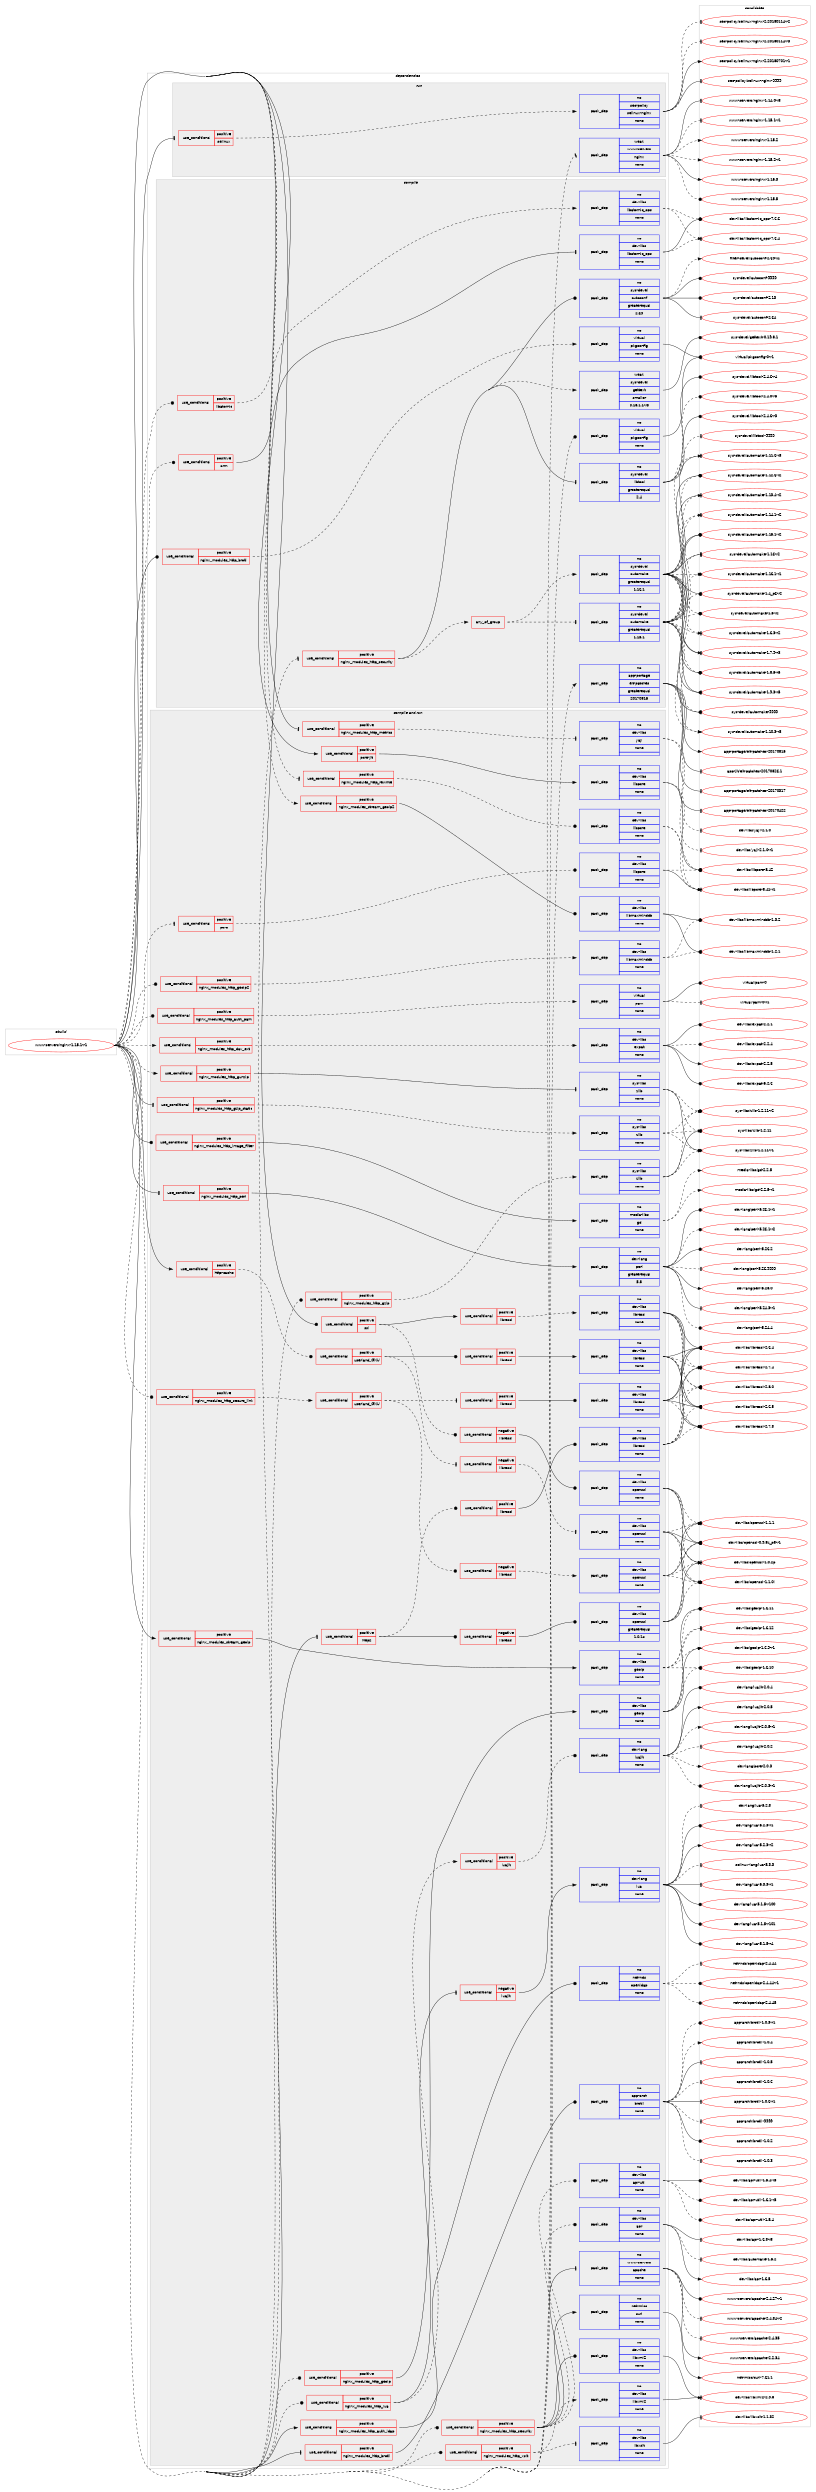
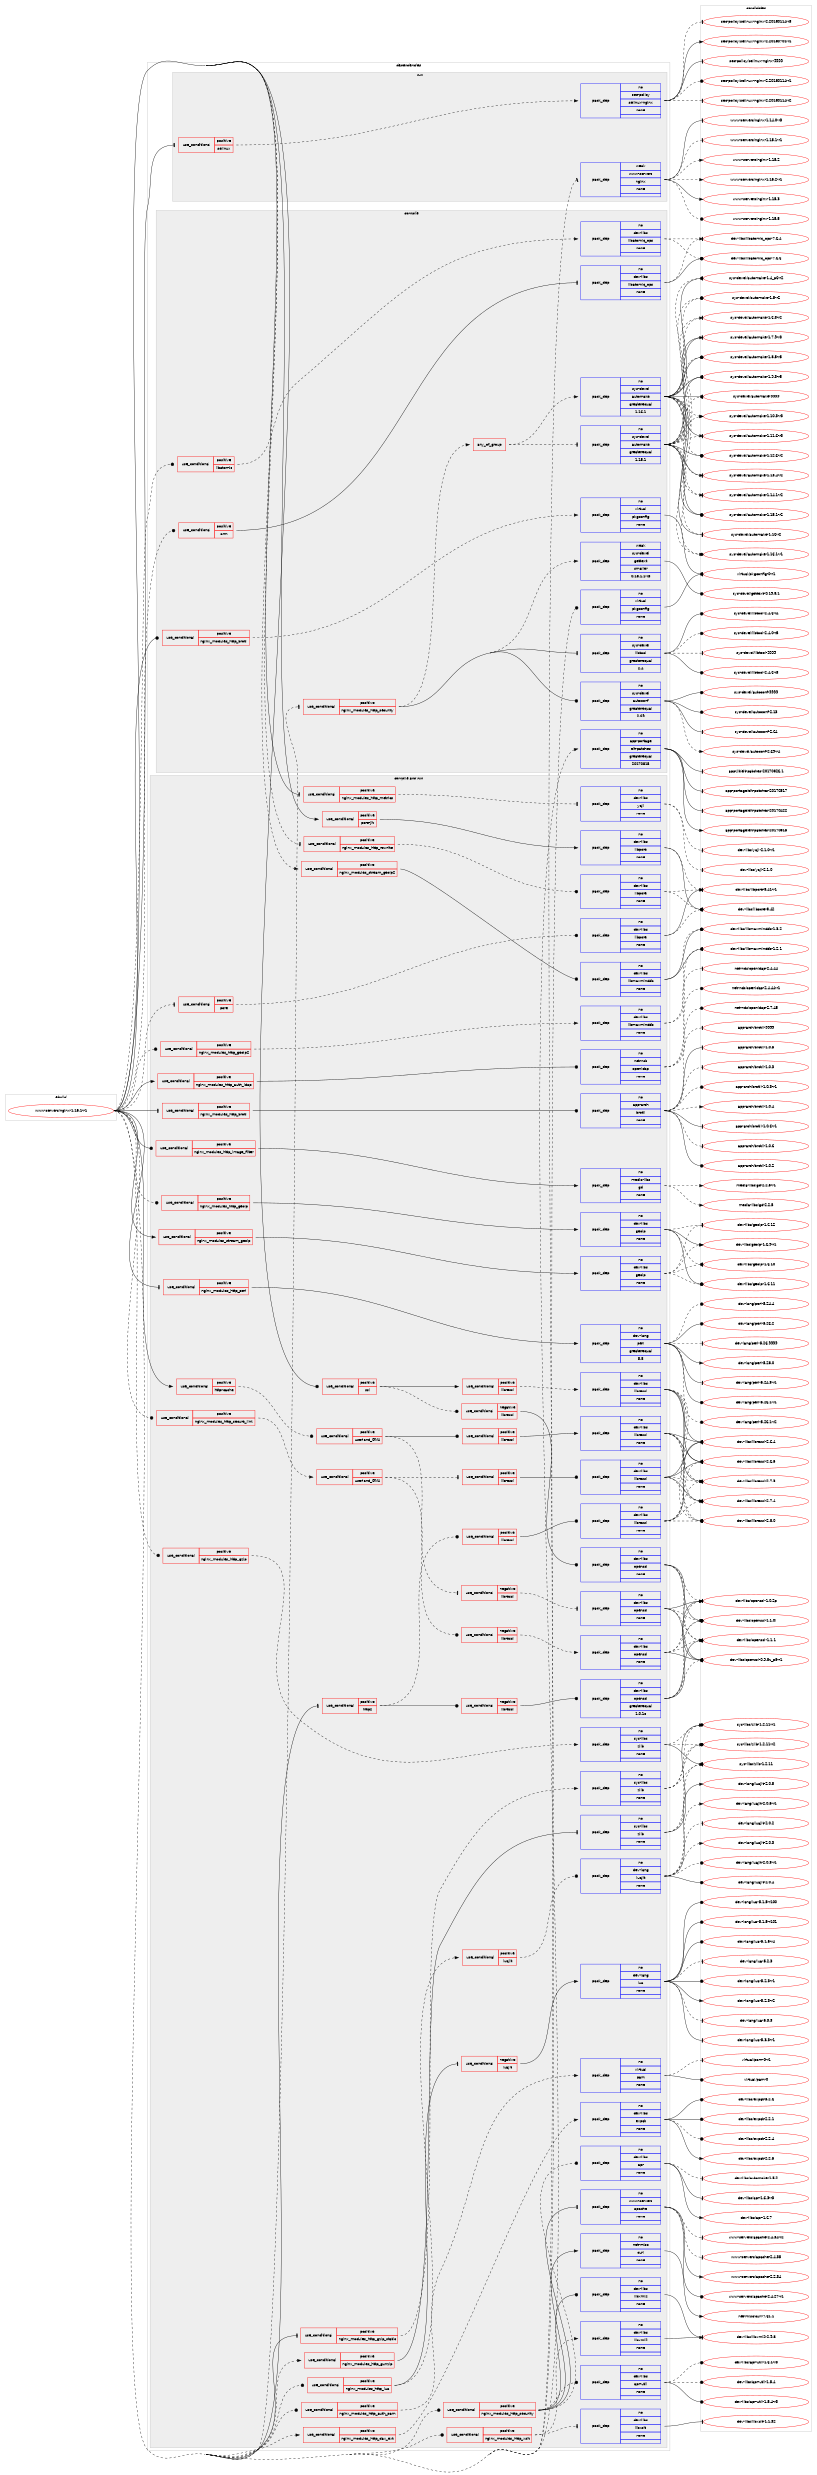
node "sec-policy/selinux-nginx-2.20180114-r1": added
node "filter-devel/autoconf-2.69-r4": label "filter-devel/autoconf-2.69-r4" -> "sys-devel/autoconf-2.69-r4"
node "dev-lang/pcre-2.0.3": label "dev-lang/pcre-2.0.3" -> "dev-lang/luajit-2.0.3"
node "selinux-lang/lua-5.3.3": label "selinux-lang/lua-5.3.3" -> "dev-lang/lua-5.3.3"
node "net-nds/openldap-2.4.45": label "net-nds/openldap-2.4.45" -> "net-nds/openldap-2.7.45"
node "dev-libs/apr-1.6.5": label "dev-libs/apr-1.6.5" -> "dev-libs/apr-1.6.7"
